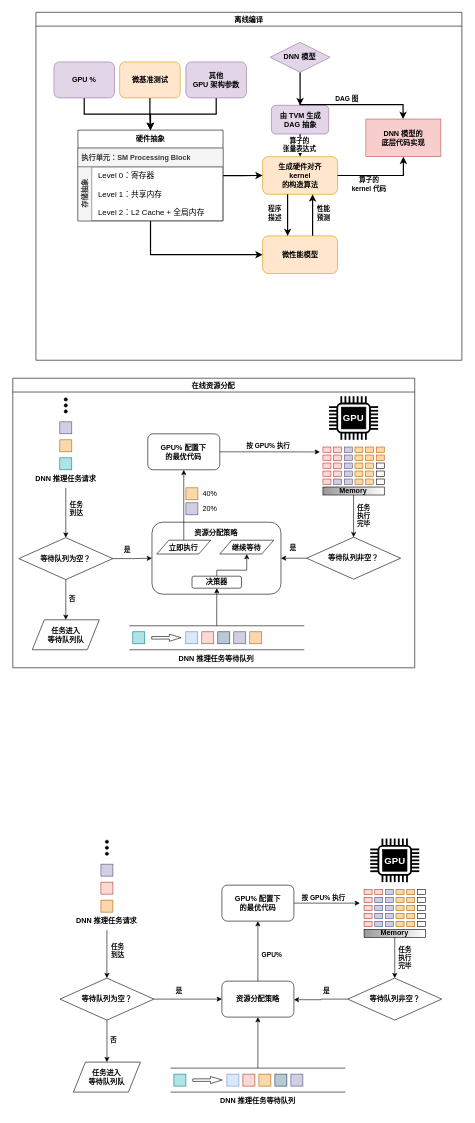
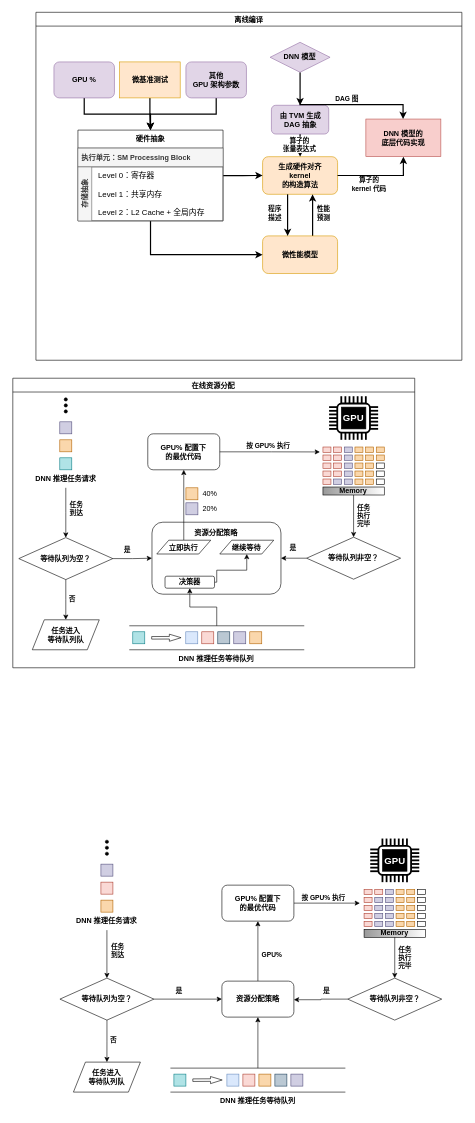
node "微基准测试": shape rounded rectangle -> rectangle
node "决策器": moved (217, 582) -> (190, 582)
